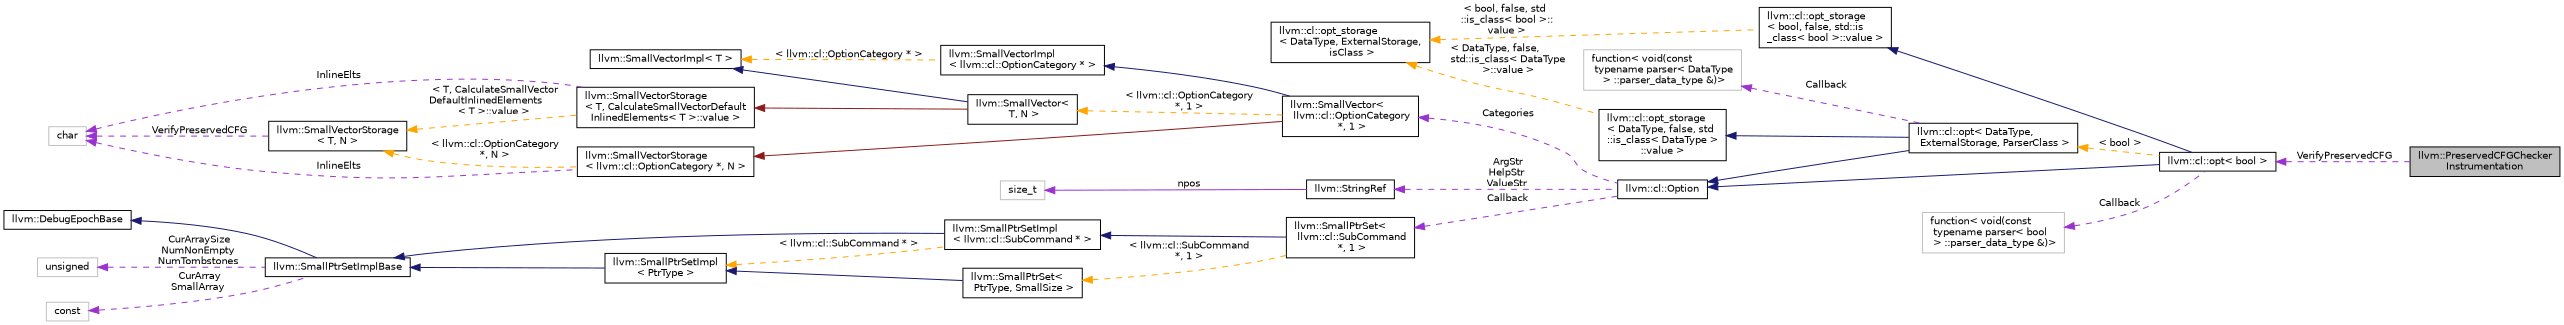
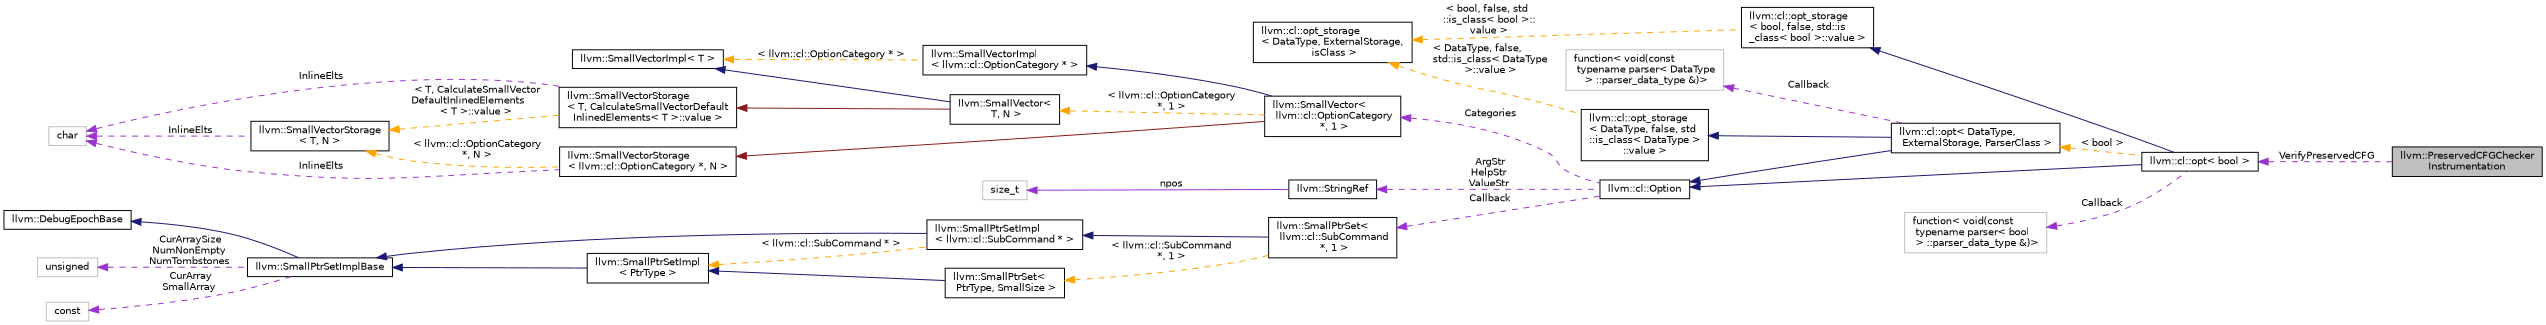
edge "llvm::SmallVectorStorage < T, N >" -> "char": label " VerifyPreservedCFG" -> " InlineElts"
